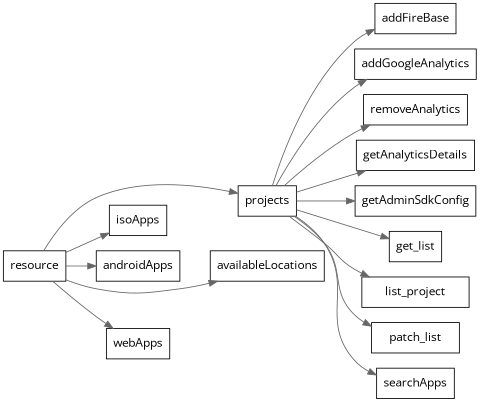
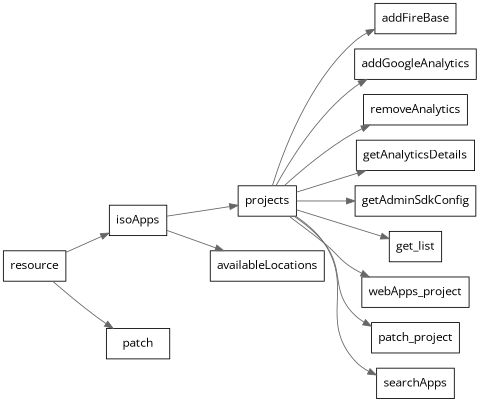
edge "resource" -> "projects": now "isoApps" -> "projects"
node "androidApps": removed
node "list_project": label "list_project" -> "webApps_project"
edge "resource" -> "availableLocations": now "isoApps" -> "availableLocations"
node "patch_list": label "patch_list" -> "patch_project"
node "webApps": label "webApps" -> "patch"
